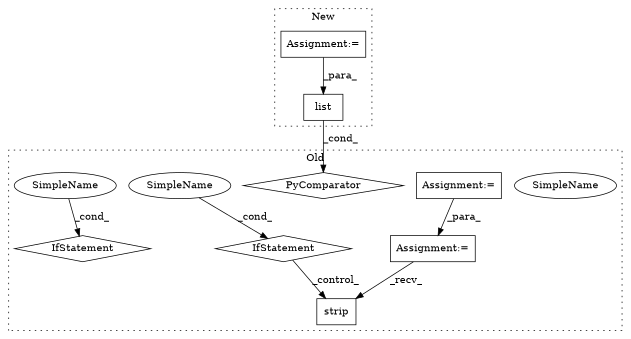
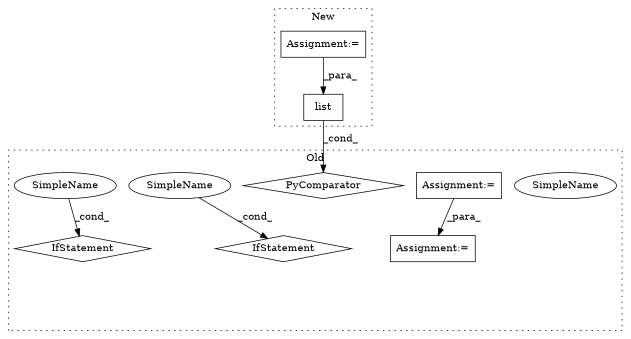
node "strip": removed
